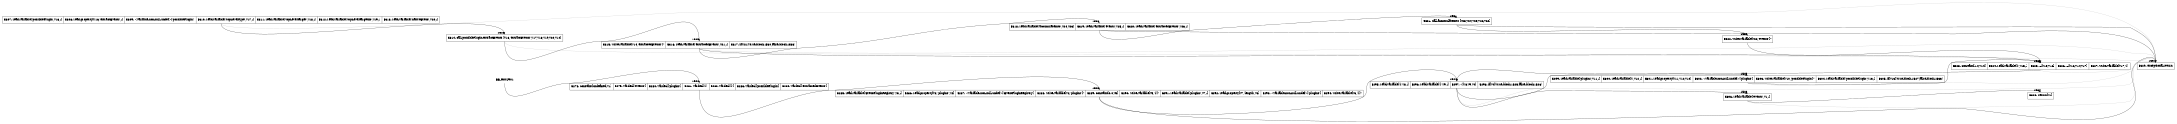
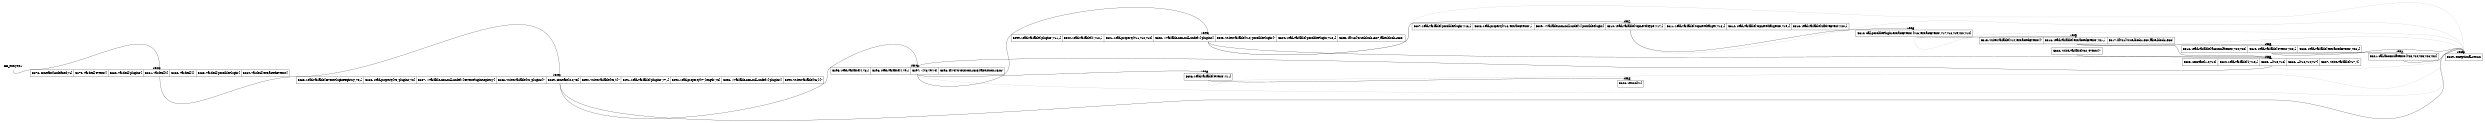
edge "5299: read-variable['plugins',v11,-]" -> "5307: read-variable['possiblePlugin',v16,-]": added
edge "5321: call-accumulateInto [v23,v24,v25,v26,v22]" -> "5322: write-variable[v22,'events']*": removed
